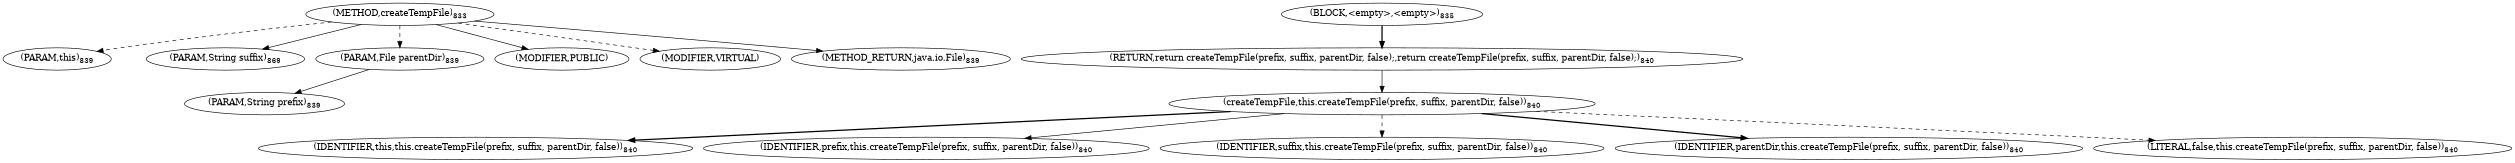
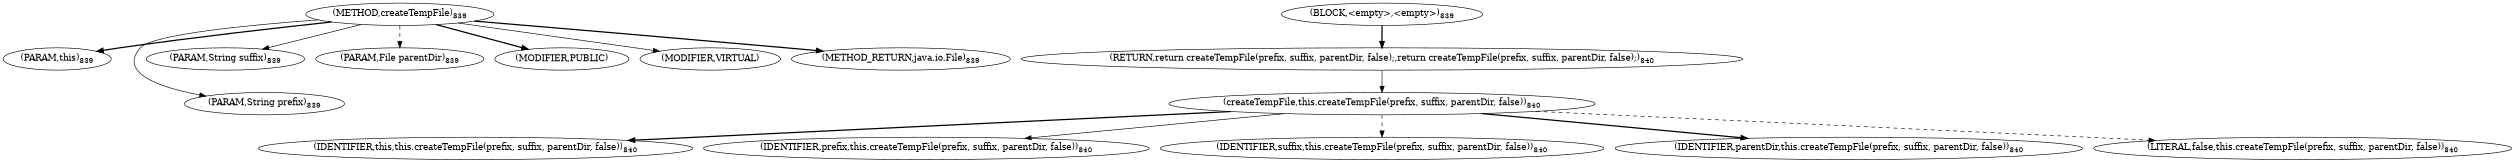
node "(METHOD,createTempFile)": text "833" -> "839"
node "(BLOCK,<empty>,<empty>)": text "835" -> "839"
edge "(METHOD,createTempFile)" -> "(PARAM,this)": style dashed -> bold
edge "(METHOD,createTempFile)" -> "(MODIFIER,PUBLIC)": style solid -> bold
edge "(METHOD,createTempFile)" -> "(METHOD_RETURN,java.io.File)": style solid -> bold
edge "(METHOD,createTempFile)" -> "(MODIFIER,VIRTUAL)": style dashed -> solid
node "(PARAM,String suffix)": text "869" -> "839"
edge "(PARAM,File parentDir)" -> "(PARAM,String prefix)": now "(METHOD,createTempFile)" -> "(PARAM,String prefix)"
